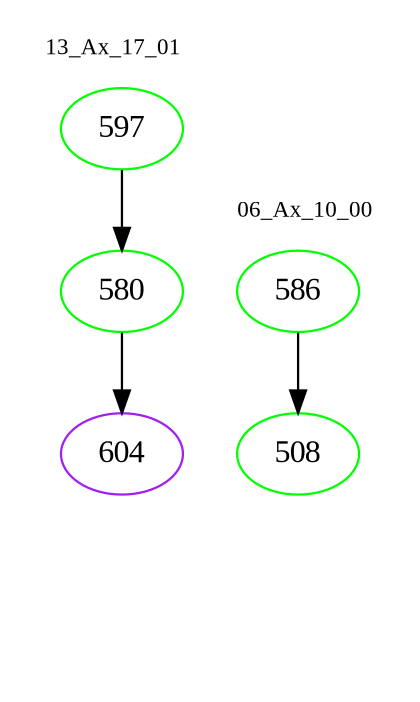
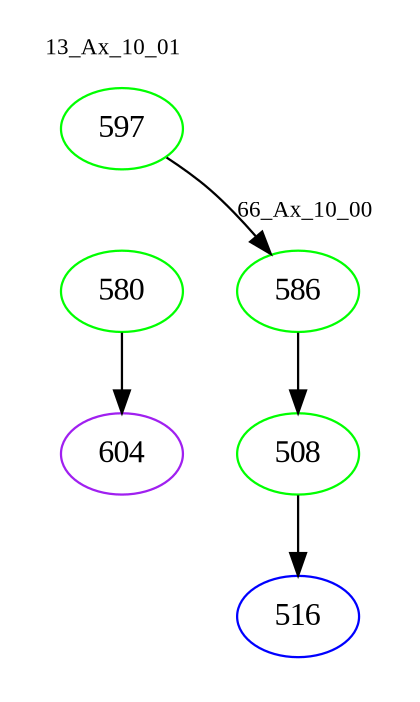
cluster "13_Ax_17_01": label "13_Ax_17_01" -> "13_Ax_10_01"
edge "597" -> "580": now "597" -> "586"
cluster "06_Ax_10_00": label "06_Ax_10_00" -> "66_Ax_10_00"
node "516": added
